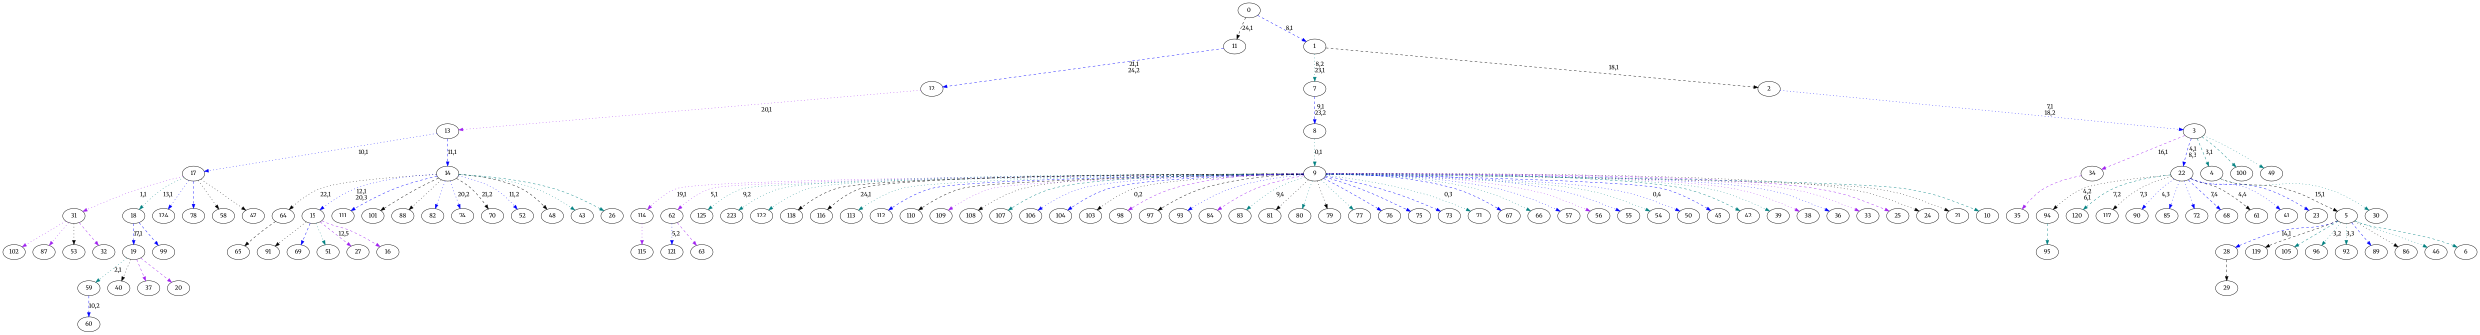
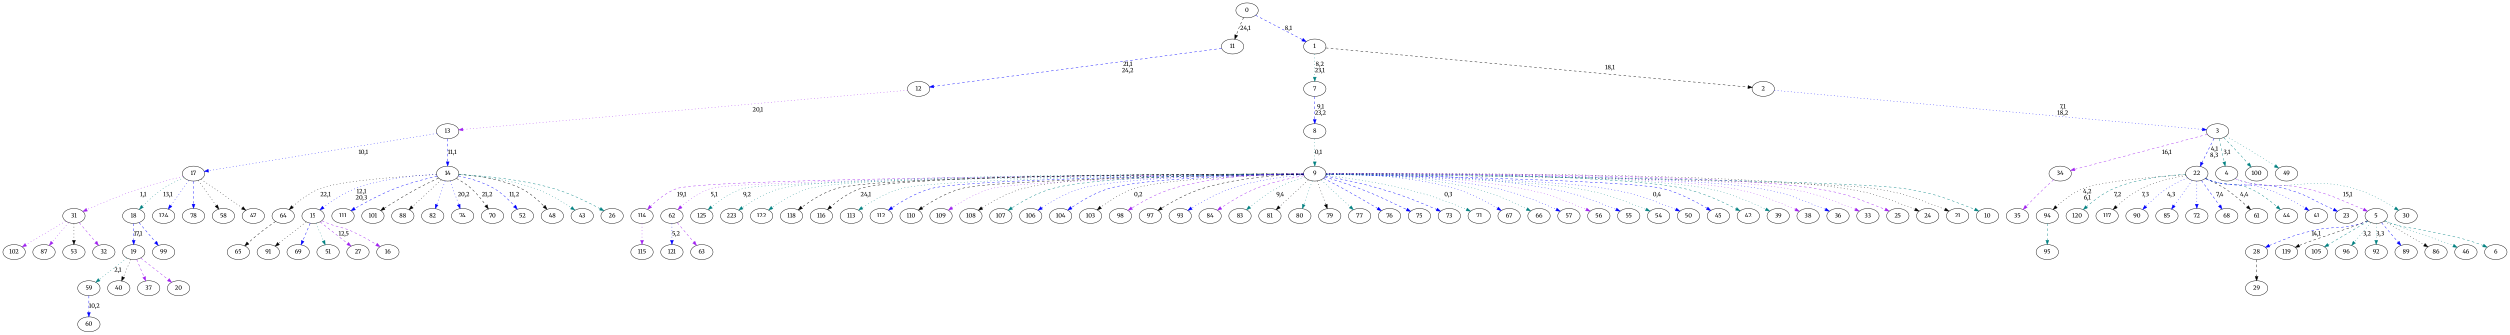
edge "9" -> "114": style dotted -> dashed
edge "9" -> "67": style dashed -> dotted
edge "14" -> "52": style dotted -> dashed
edge "4" -> "5": color black -> purple
node "44": added
